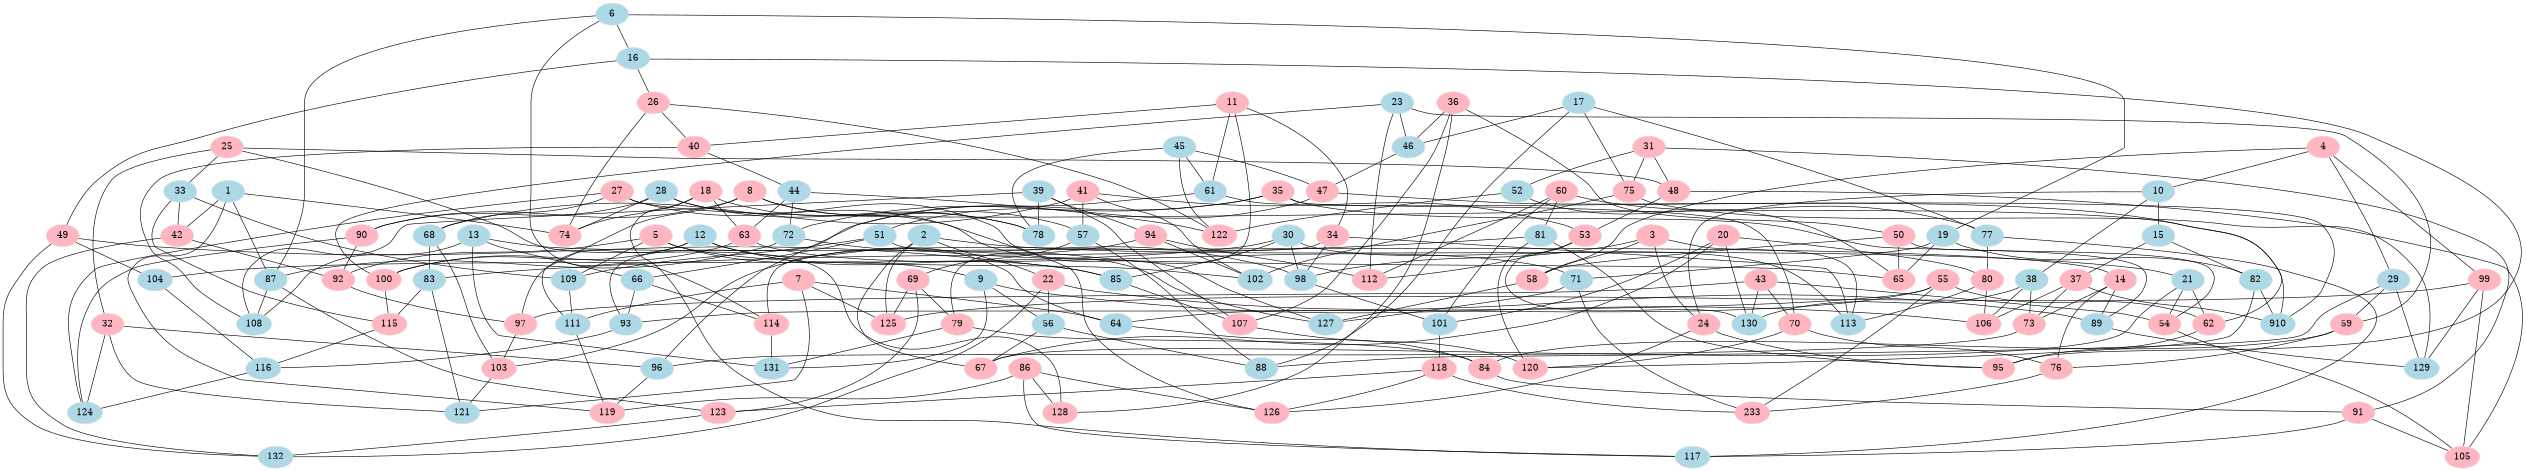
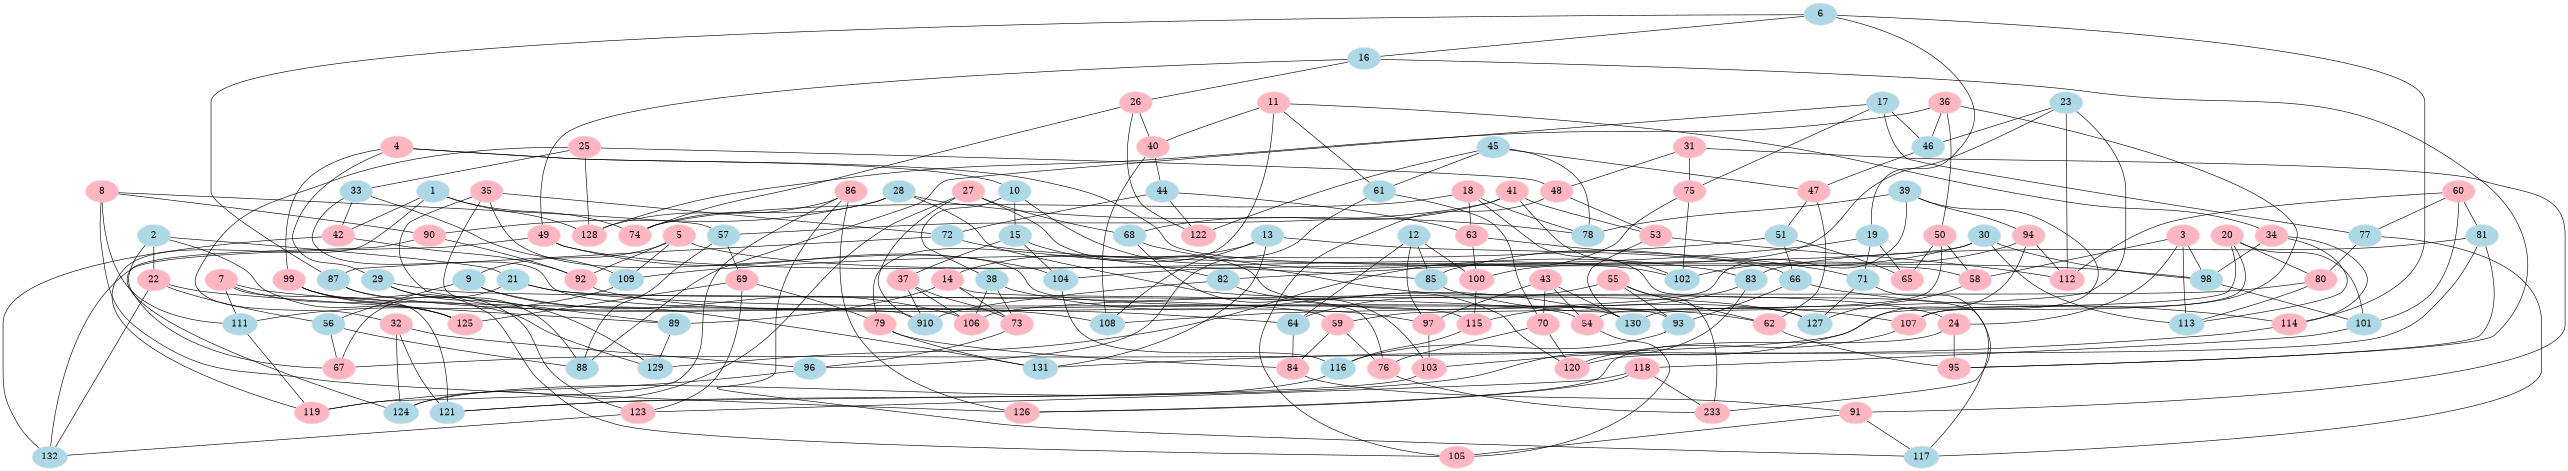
node "52": removed
edge "1" -- "87": now "1" -- "128"
edge "15" -- "104": added
